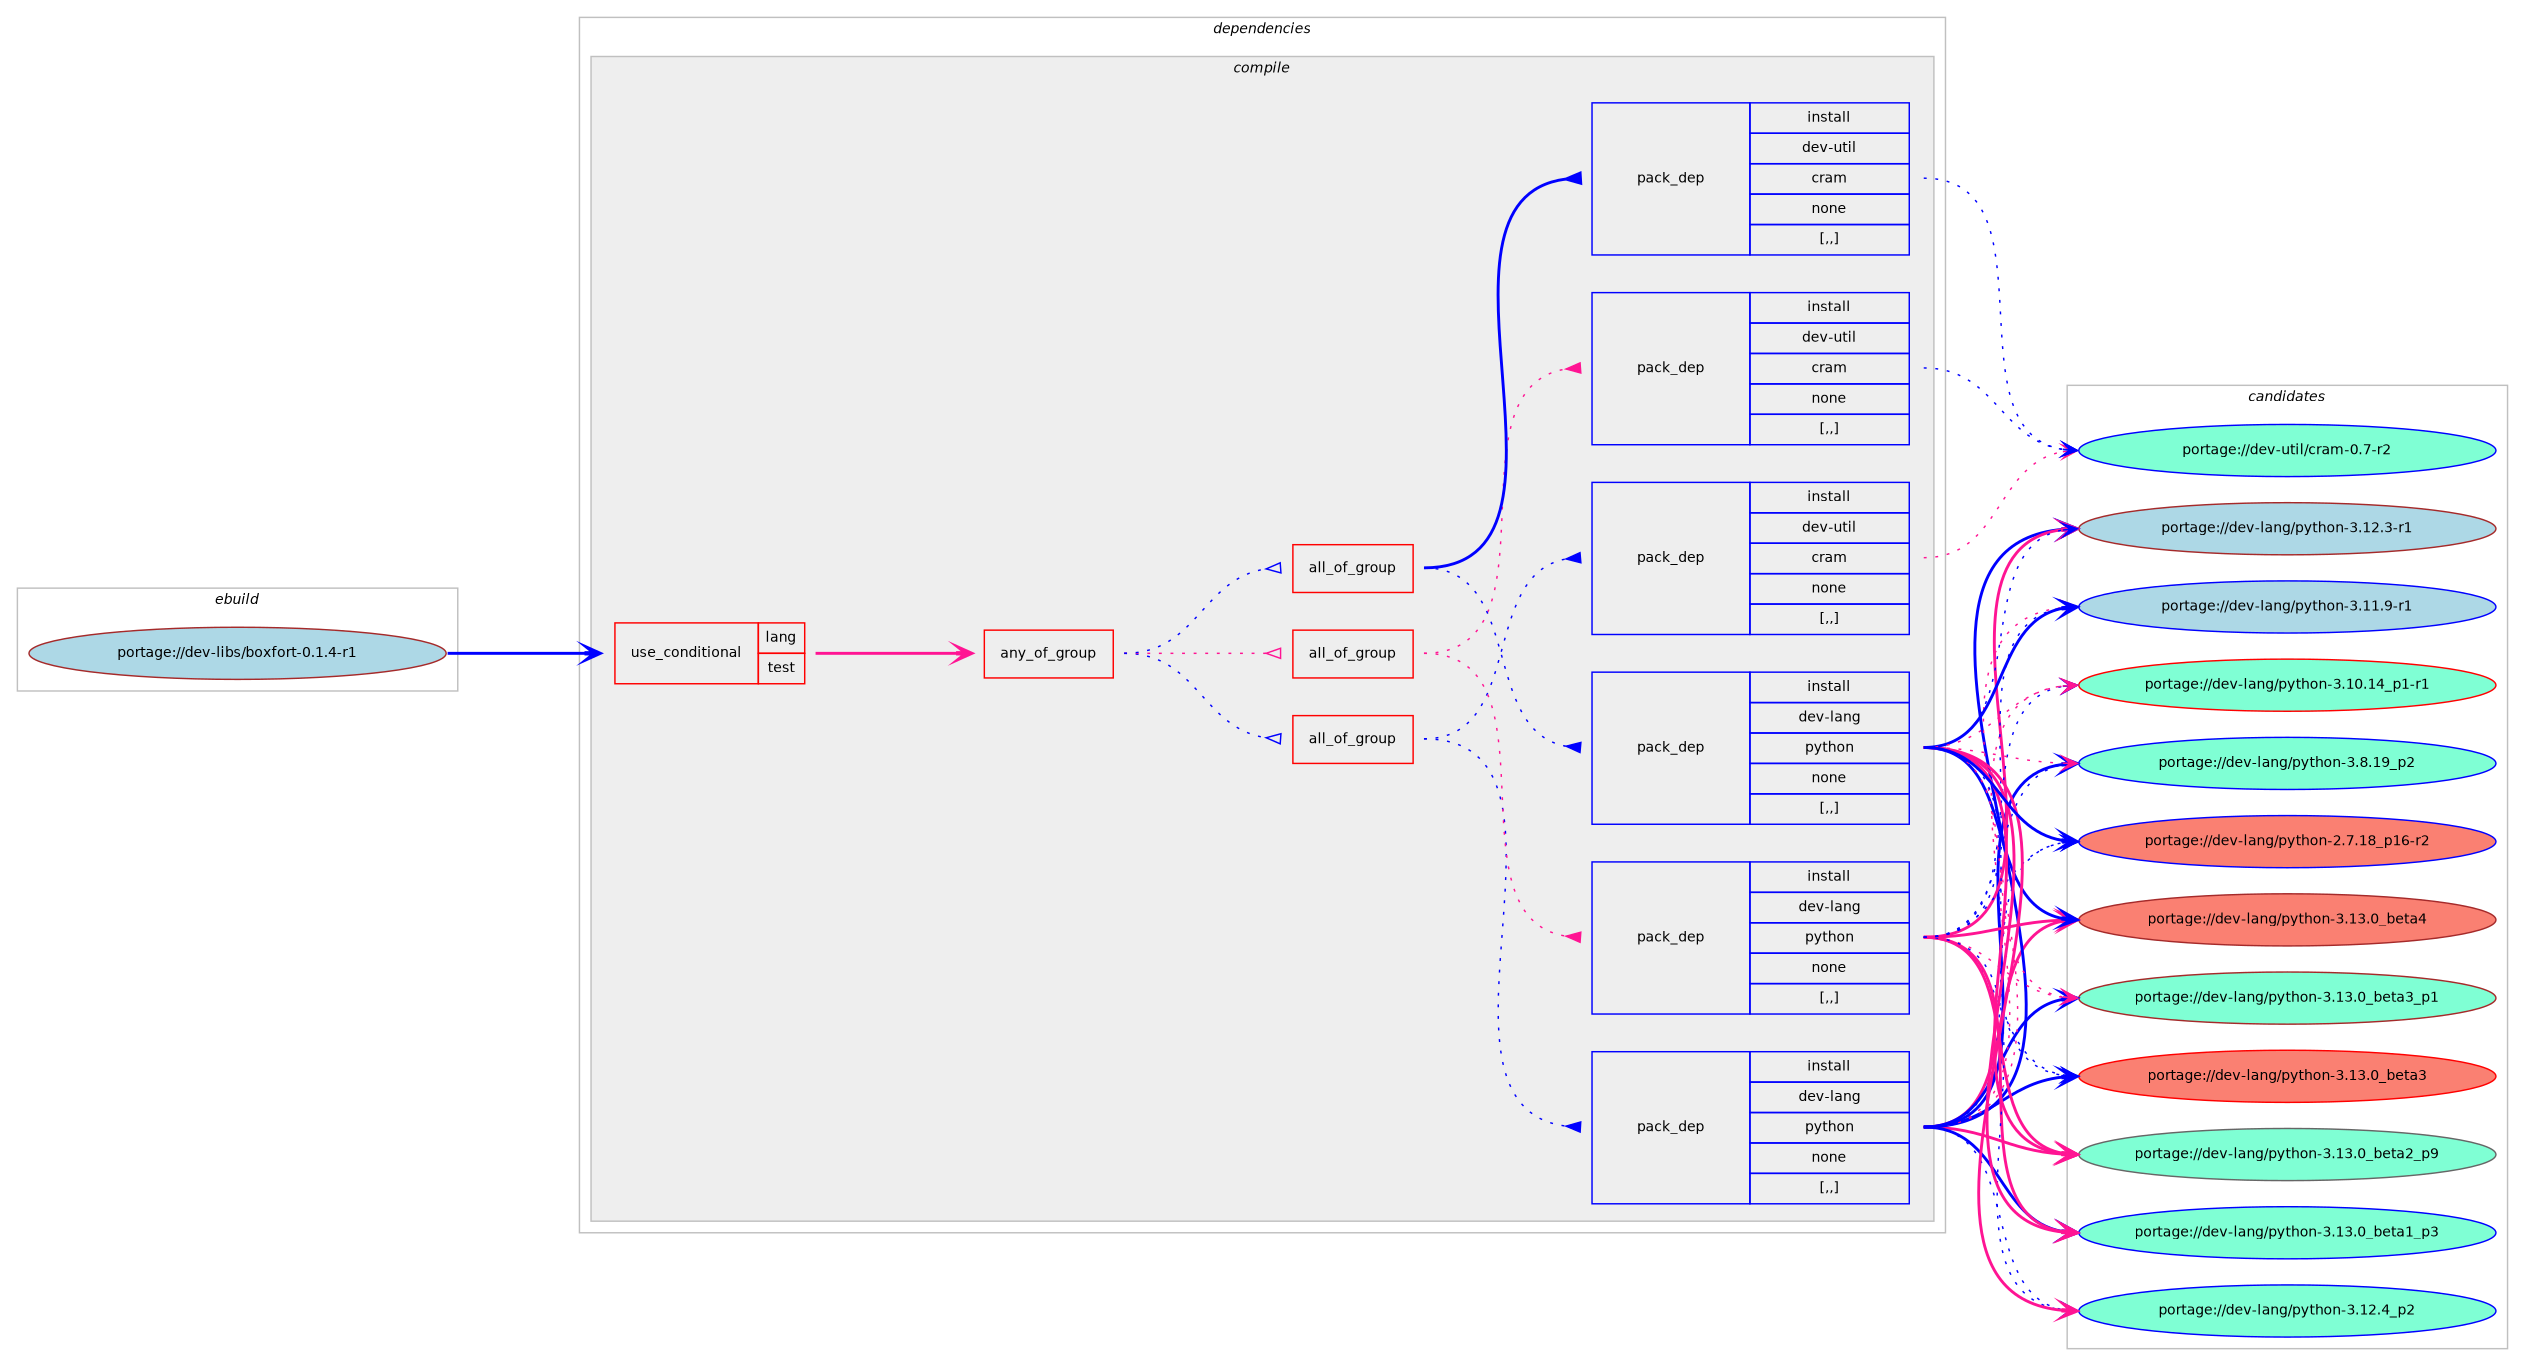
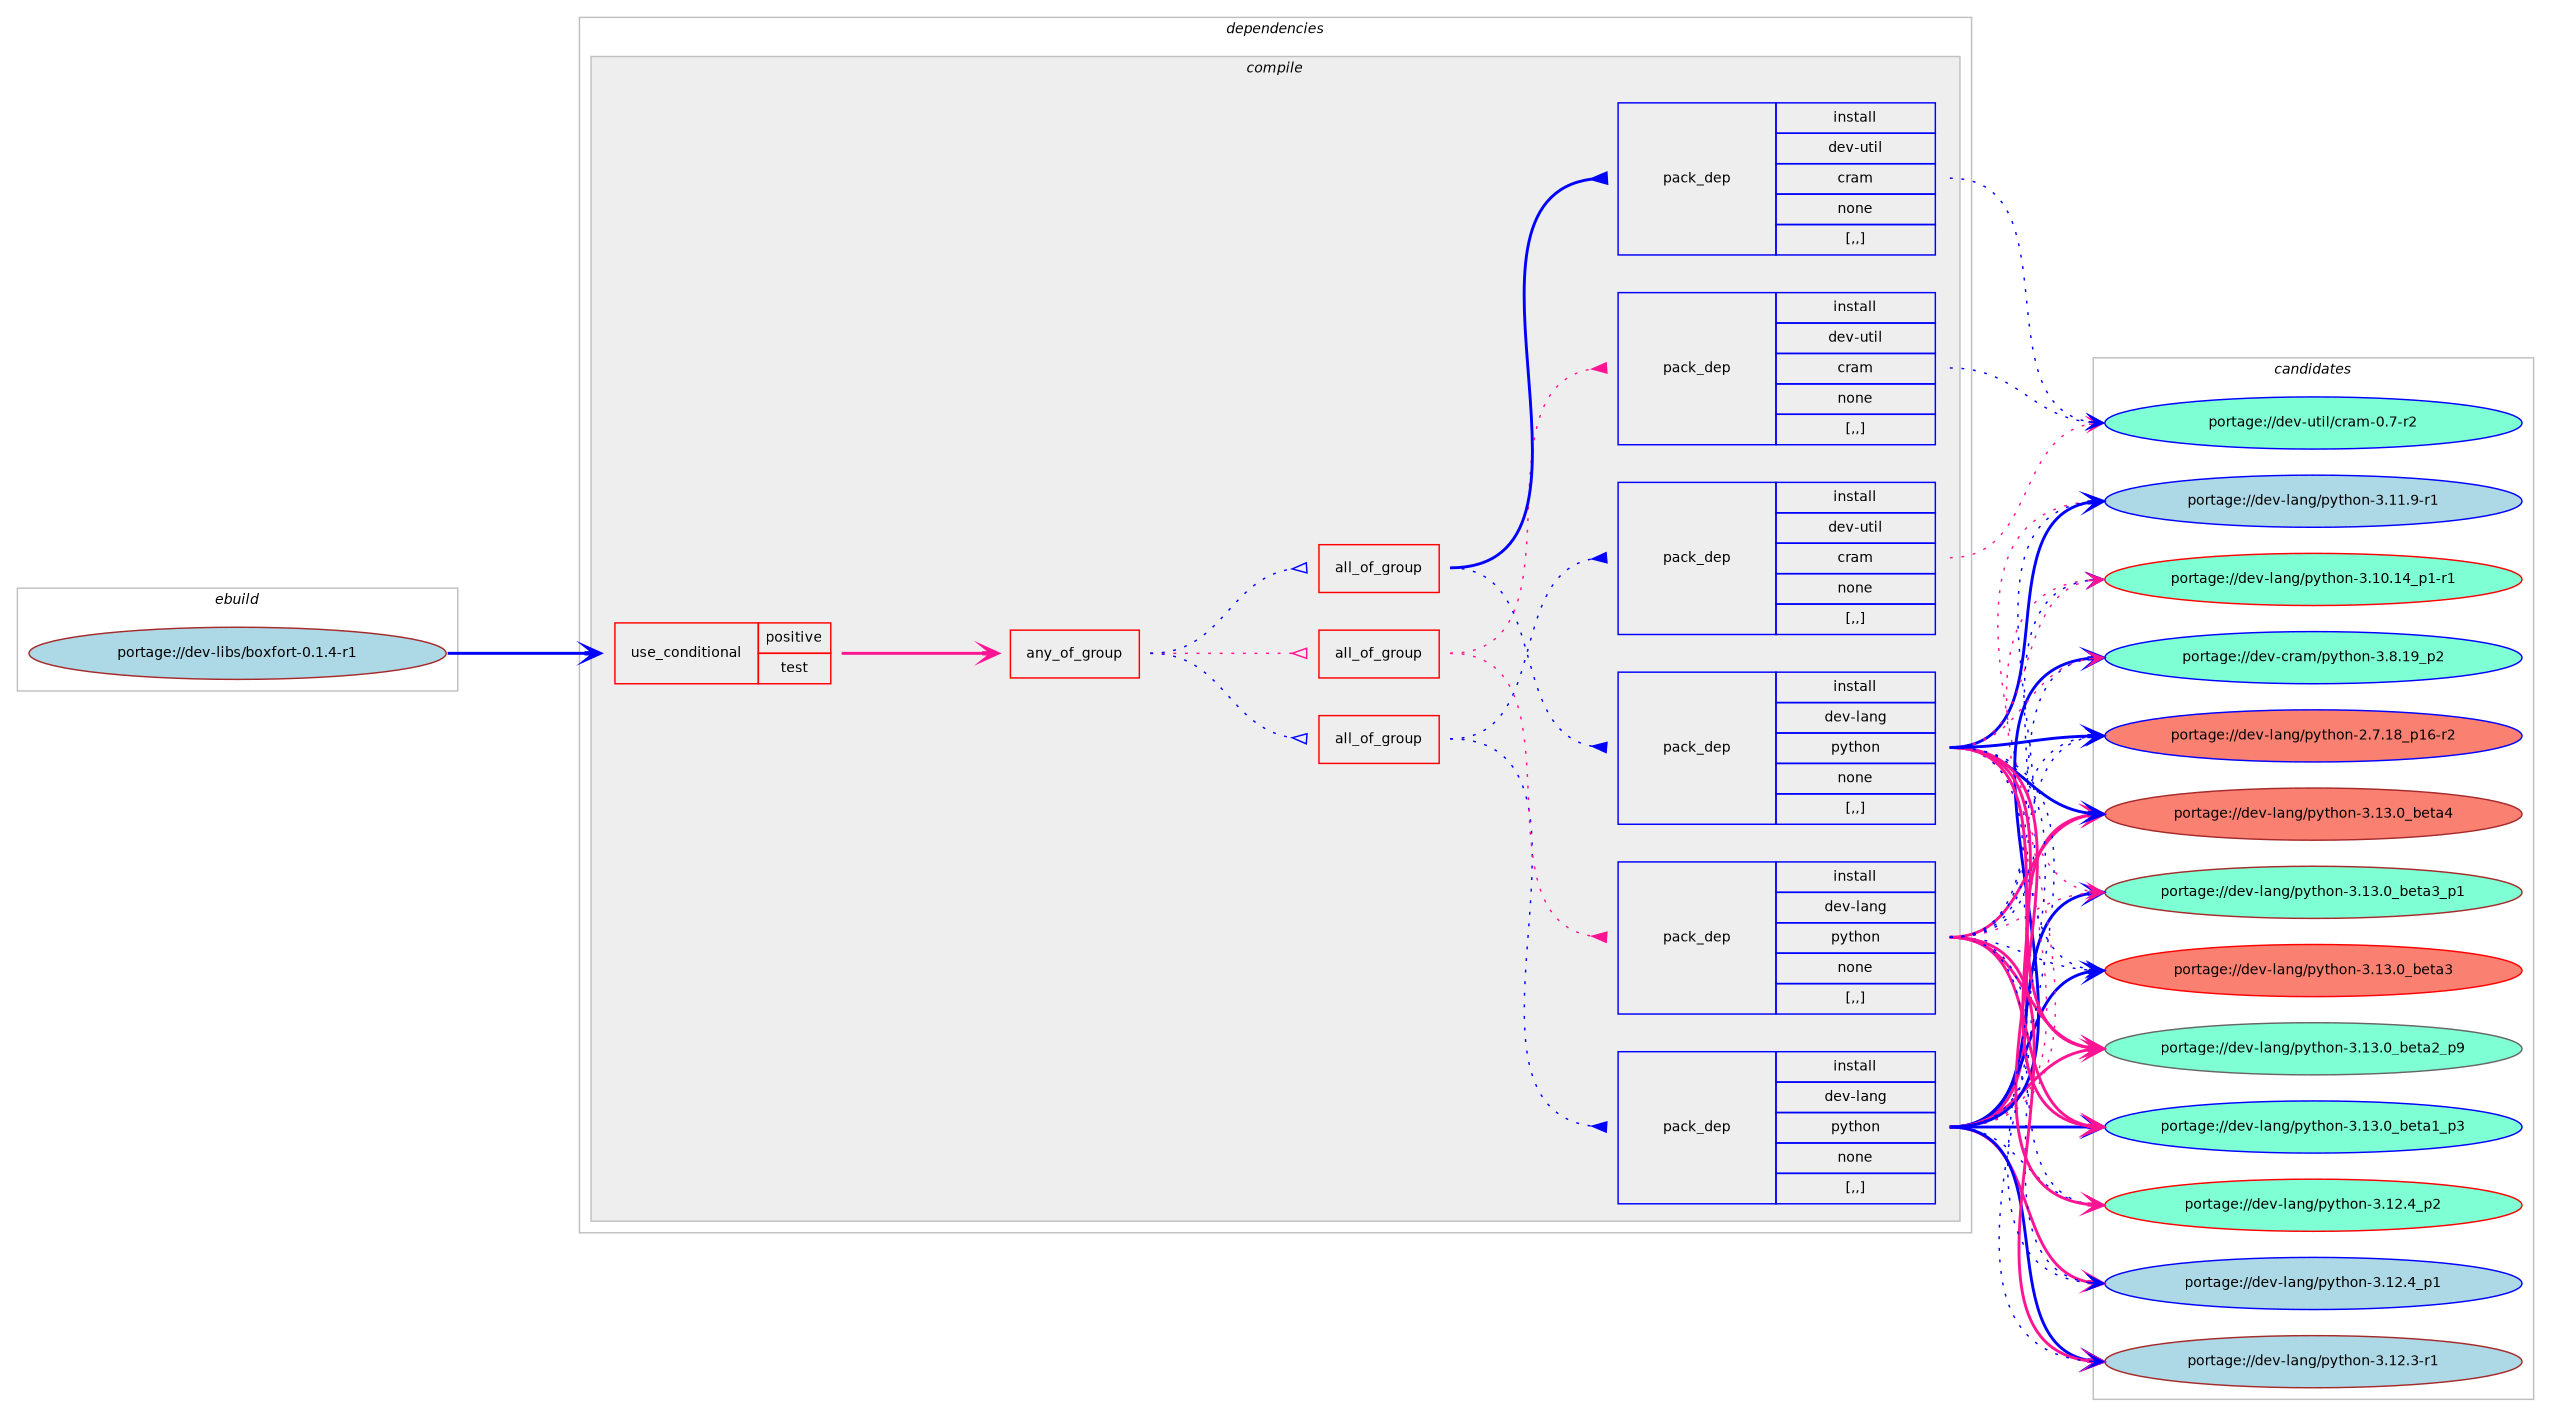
node "use_conditional": text "lang" -> "positive"
node "portage://dev-lang/python-3.8.19_p2": label "portage://dev-lang/python-3.8.19_p2" -> "portage://dev-cram/python-3.8.19_p2"
node "portage://dev-lang/python-3.12.4_p1": added
node "portage://dev-lang/python-3.12.4_p2": color blue -> red
